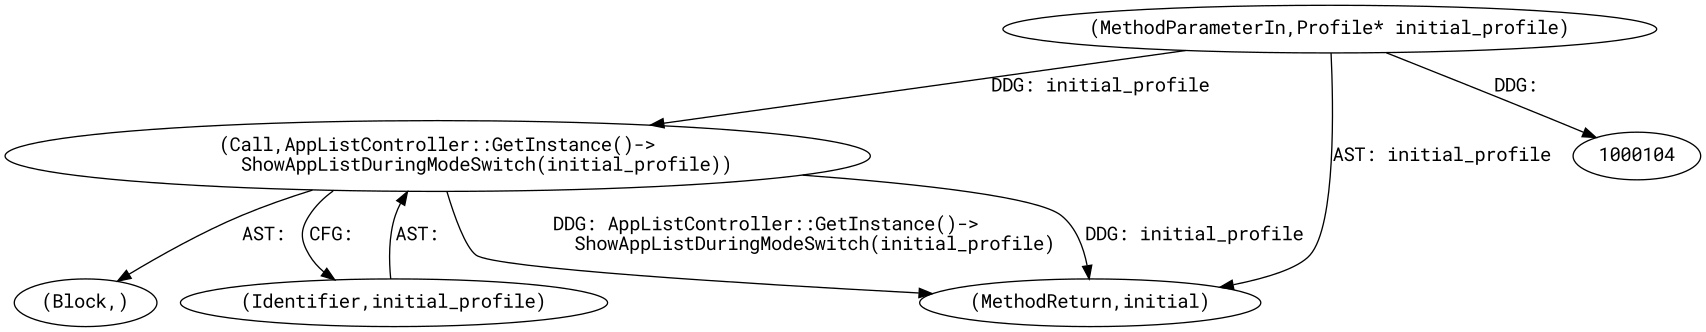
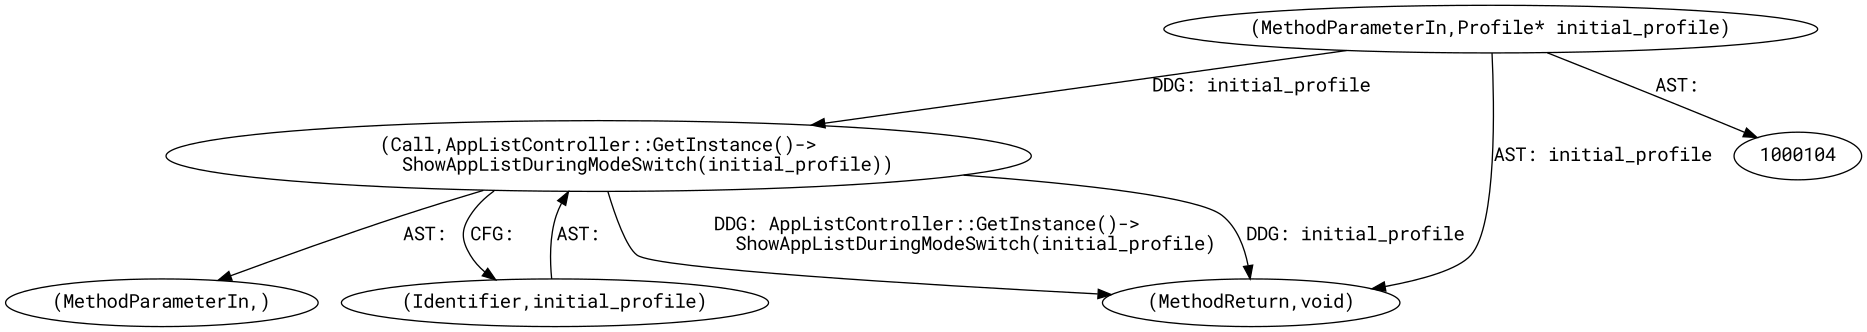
edge "(MethodParameterIn,Profile* initial_profile)" -> "1000104": label "DDG: " -> "AST: "
node "(Block,)": label "(Block,)" -> "(MethodParameterIn,)"
node "(MethodReturn,initial)": label "(MethodReturn,initial)" -> "(MethodReturn,void)"
